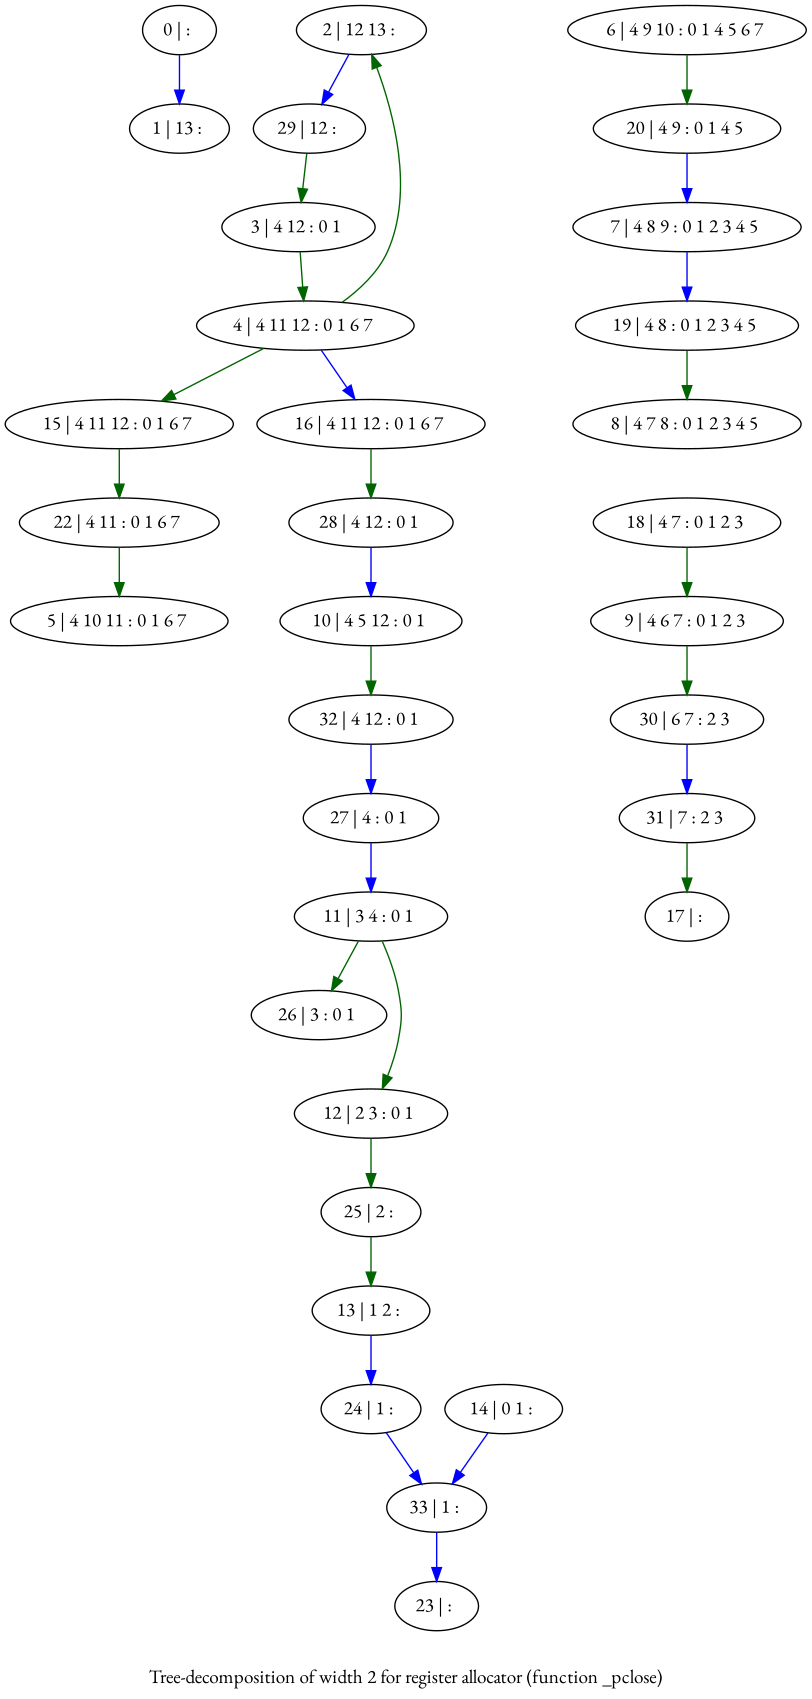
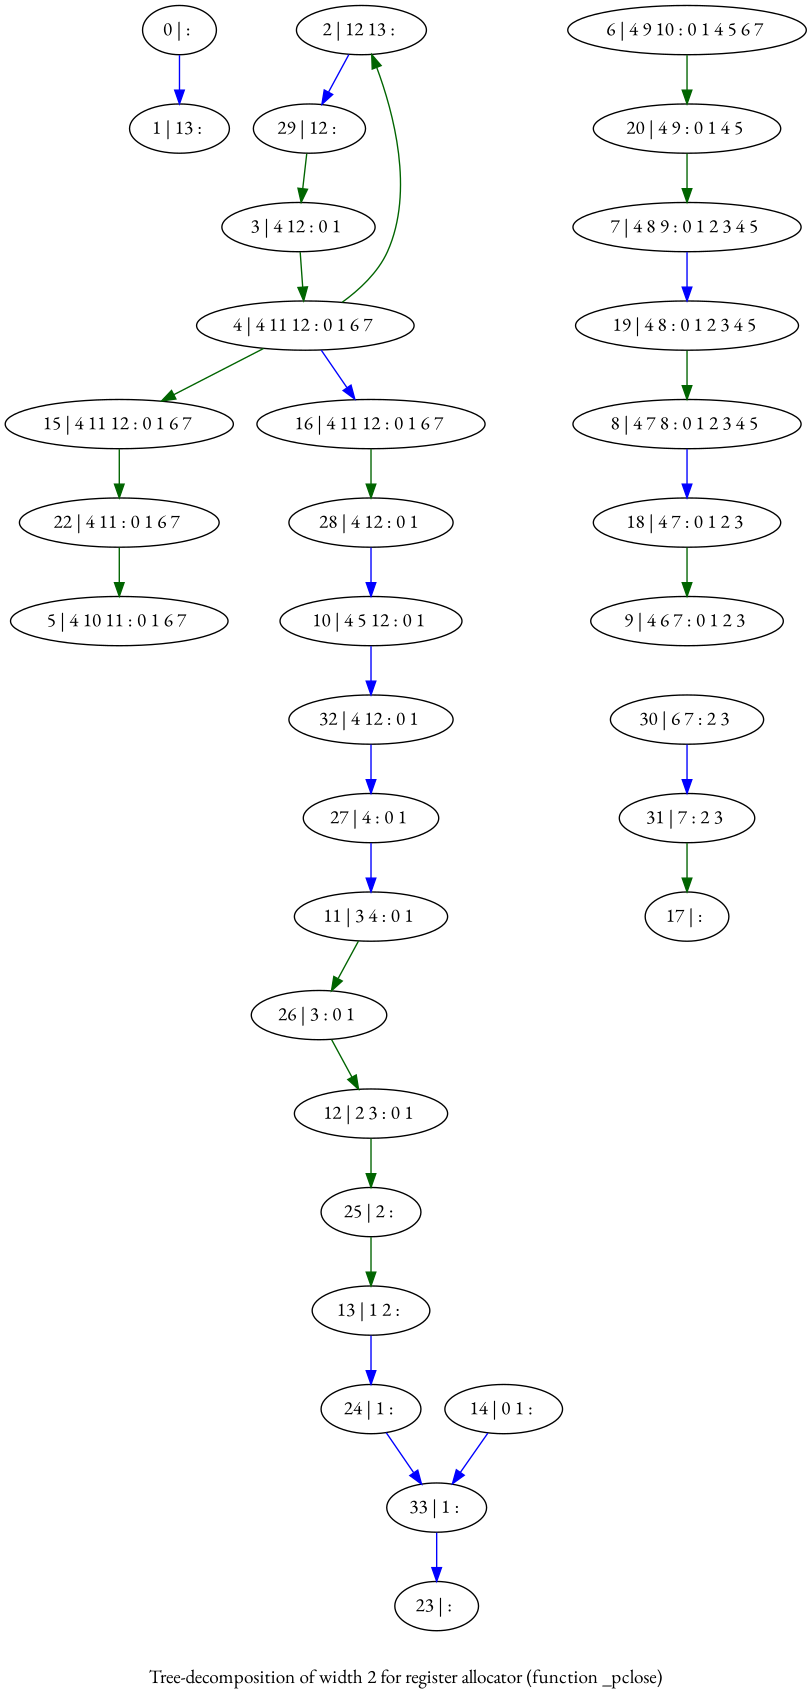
edge "20 | 4 9 : 0 1 4 5" -> "7 | 4 8 9 : 0 1 2 3 4 5": color blue -> darkgreen
edge "8 | 4 7 8 : 0 1 2 3 4 5" -> "18 | 4 7 : 0 1 2 3": added
edge "10 | 4 5 12 : 0 1" -> "32 | 4 12 : 0 1": color darkgreen -> blue
edge "9 | 4 6 7 : 0 1 2 3" -> "30 | 6 7 : 2 3": removed
edge "11 | 3 4 : 0 1" -> "12 | 2 3 : 0 1": now "26 | 3 : 0 1" -> "12 | 2 3 : 0 1"
